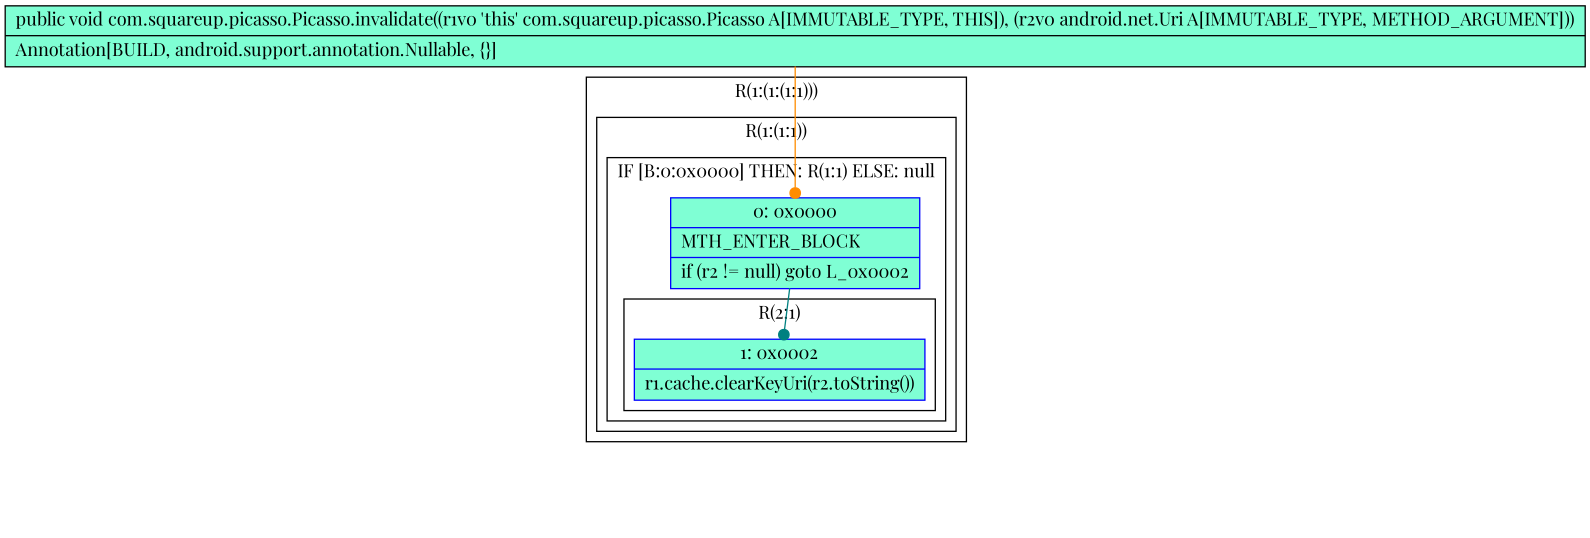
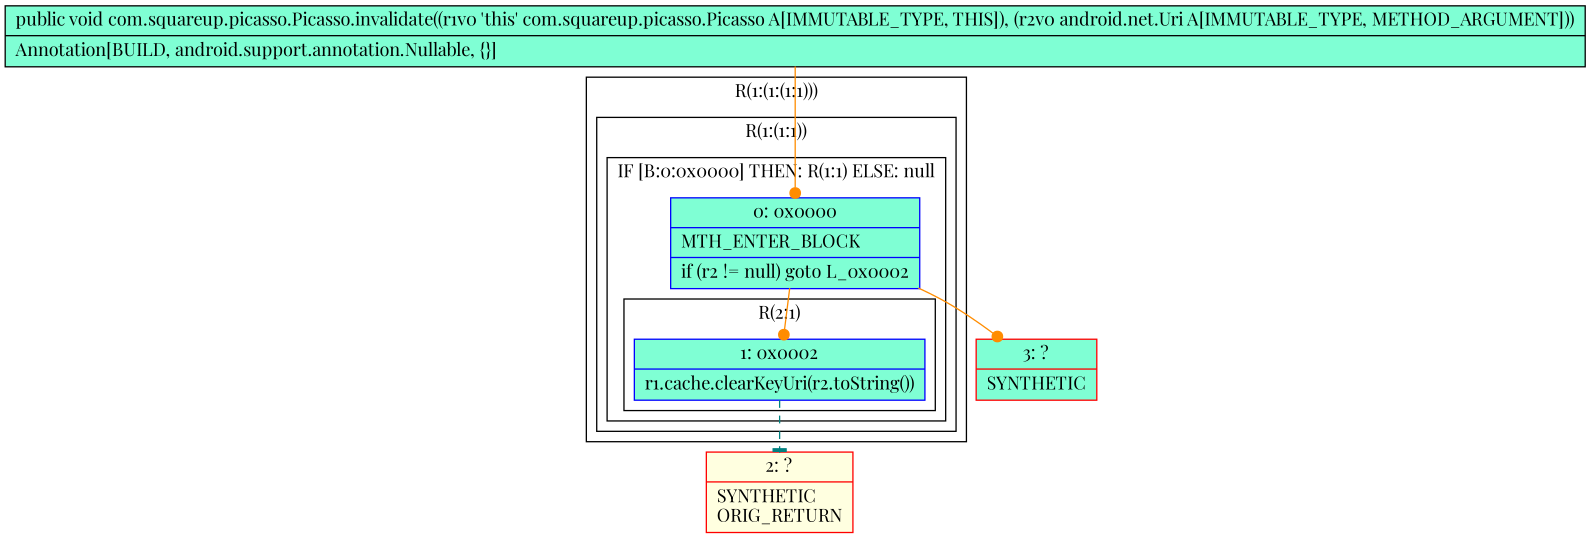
edge "0: 0x0000" -> "1: 0x0002": color teal -> darkorange
node "3: ?": added
node "2: ?": added
